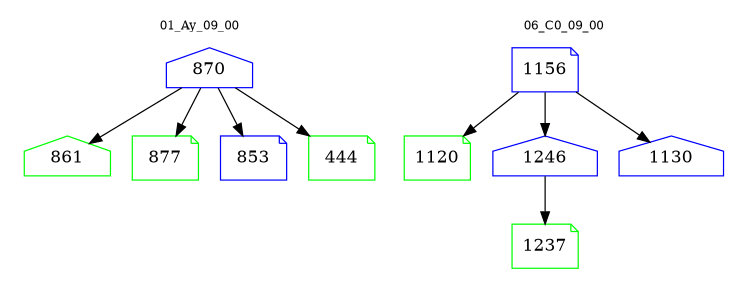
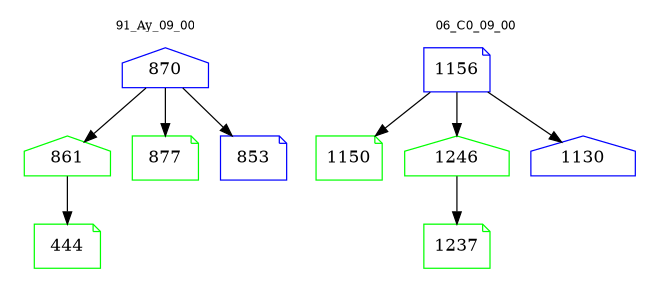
cluster "01_Ay_09_00": label "01_Ay_09_00" -> "91_Ay_09_00"
edge "870" -> "444": now "861" -> "444"
node "1120": label "1120" -> "1150"
node "1246": color blue -> green
